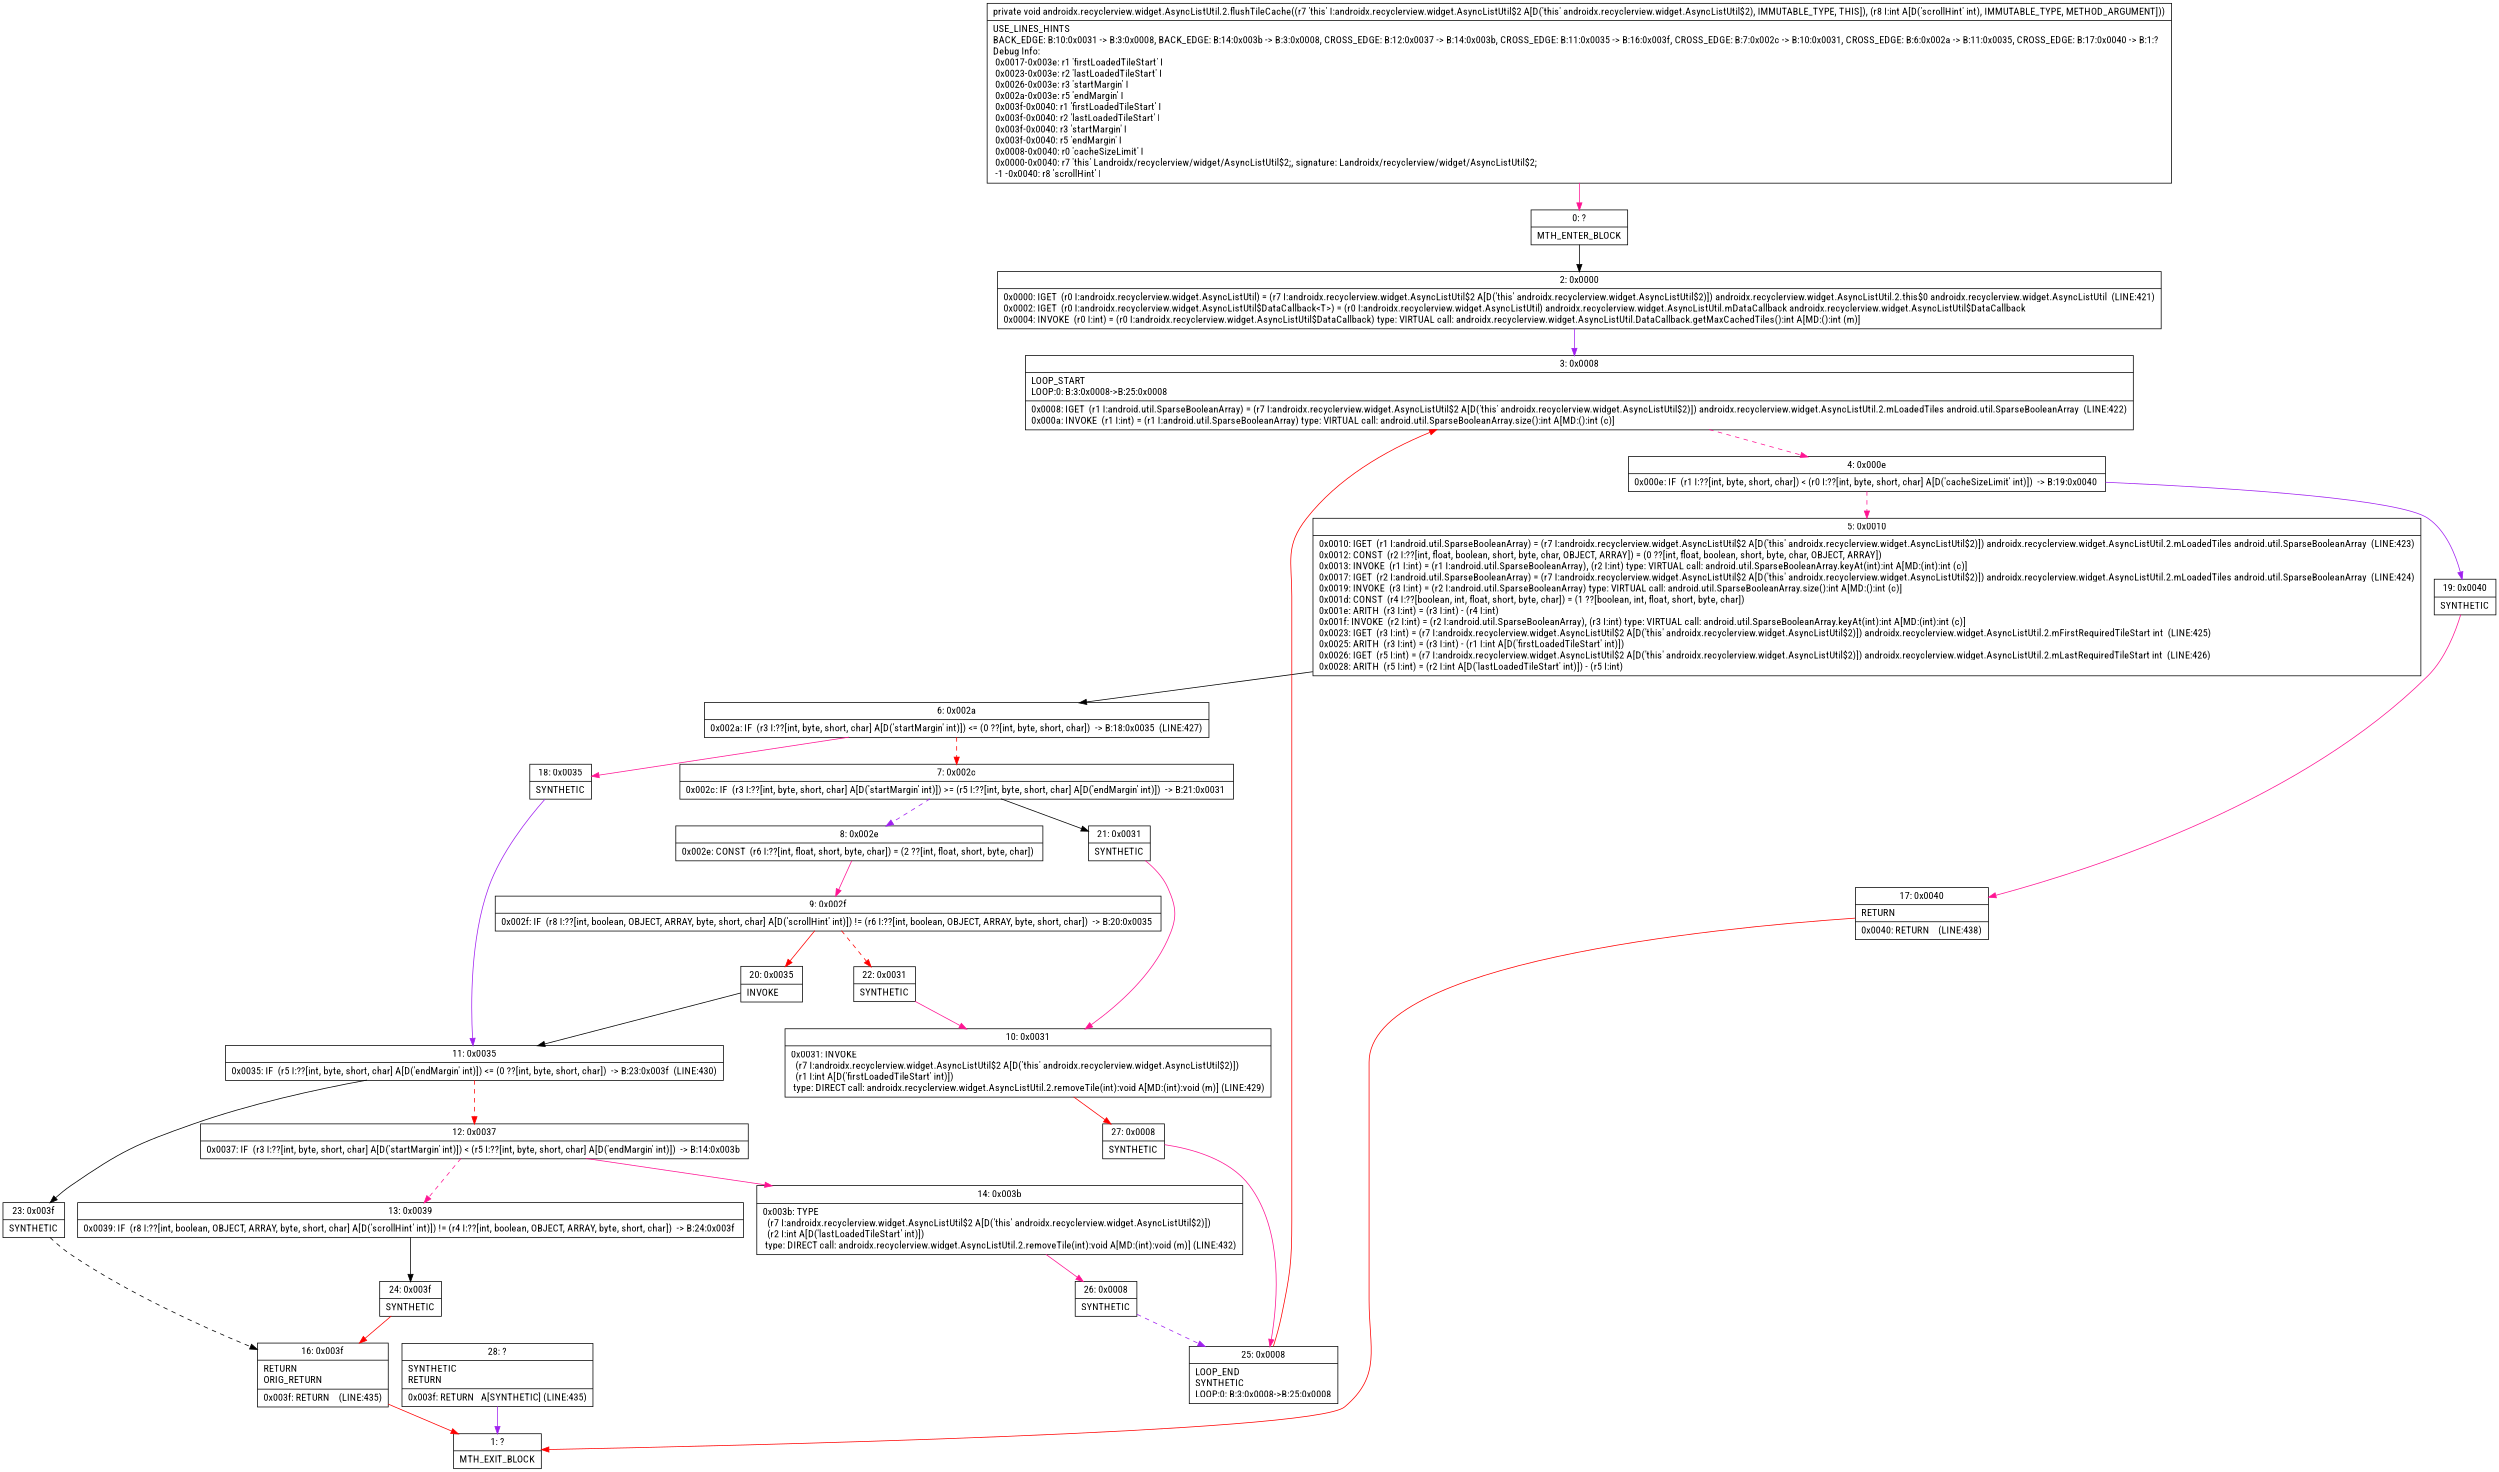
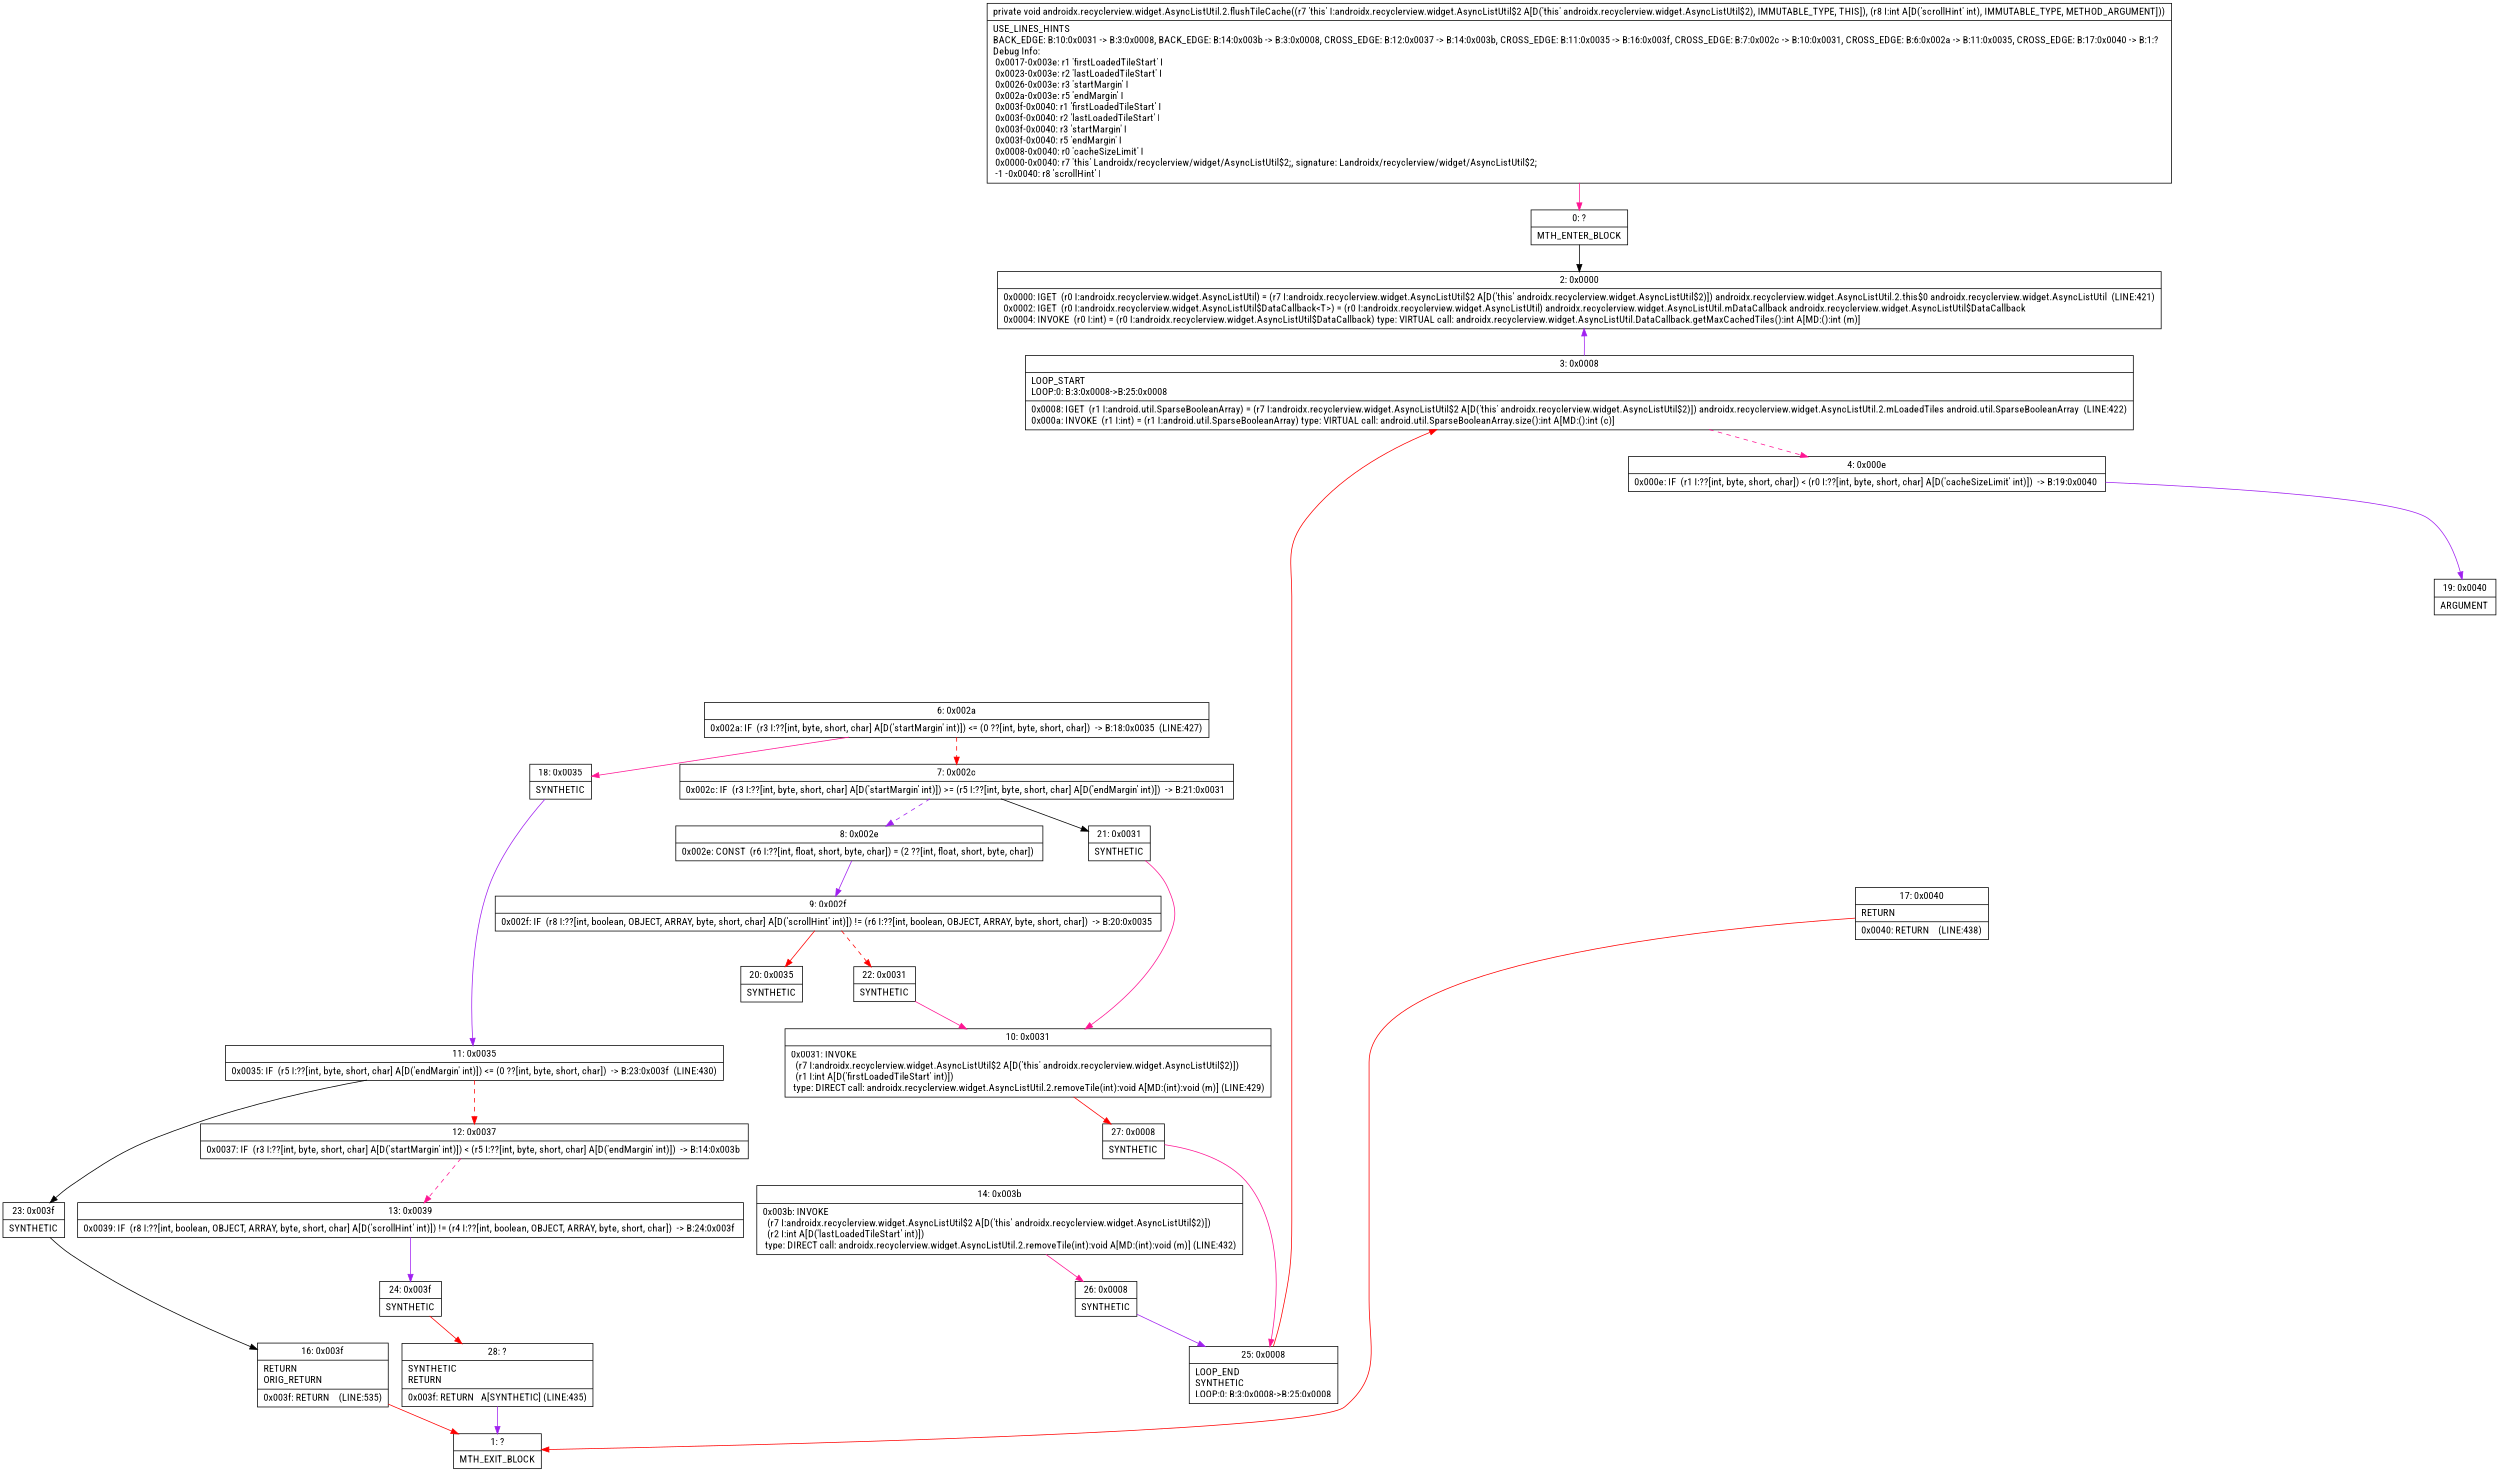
edge "2: 0x0000" -> "3: 0x0008": reversed
node "5: 0x0010": removed
node "19: 0x0040": text "SYNTHETIC" -> "ARGUMENT"
edge "19: 0x0040" -> "17: 0x0040": removed
edge "8: 0x002e" -> "9: 0x002f": color deeppink -> purple
node "20: 0x0035": text "INVOKE" -> "SYNTHETIC"
edge "20: 0x0035" -> "11: 0x0035": removed
edge "12: 0x0037" -> "14: 0x003b": removed
node "14: 0x003b": text "0x003b: TYPE" -> "0x003b: INVOKE"
edge "13: 0x0039" -> "24: 0x003f": color black -> purple
edge "23: 0x003f" -> "16: 0x003f": style dashed -> solid
edge "24: 0x003f" -> "16: 0x003f": now "24: 0x003f" -> "28: ?"
edge "26: 0x0008" -> "25: 0x0008": style dashed -> solid
node "16: 0x003f": text "0x003f: RETURN    (LINE:435)" -> "0x003f: RETURN    (LINE:535)"
